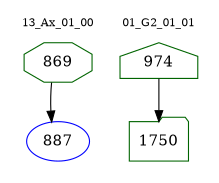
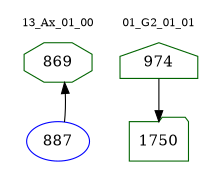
edge "869" -> "887": reversed
